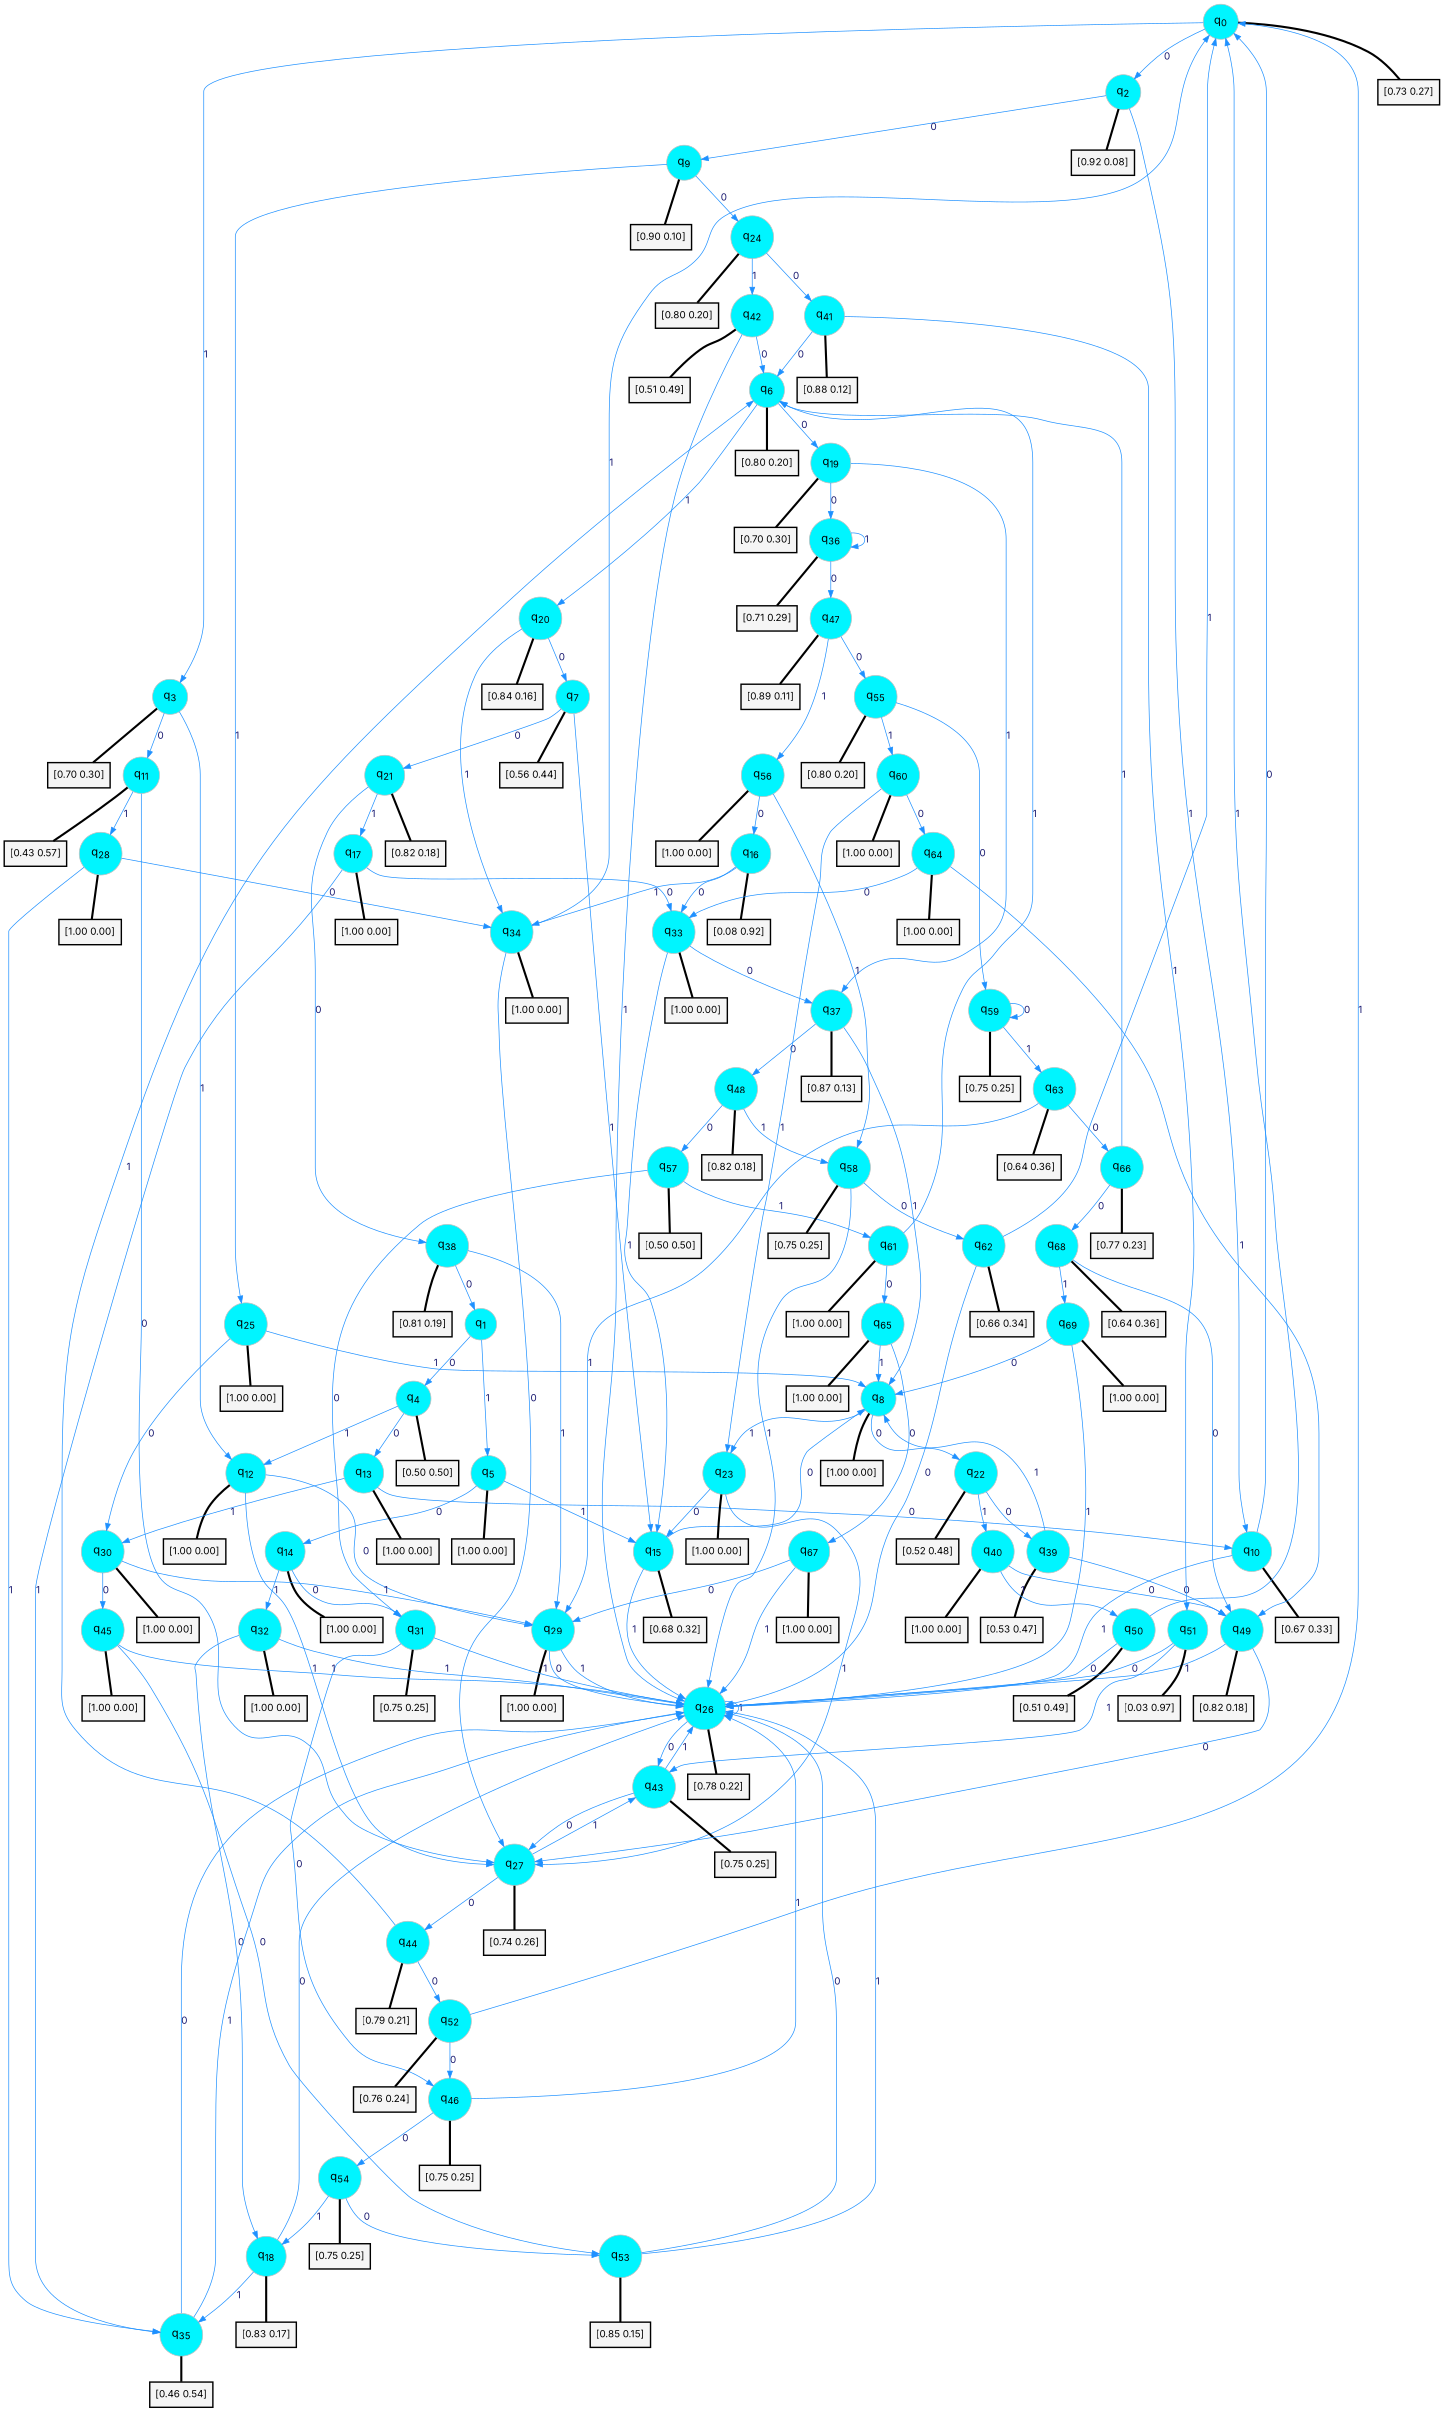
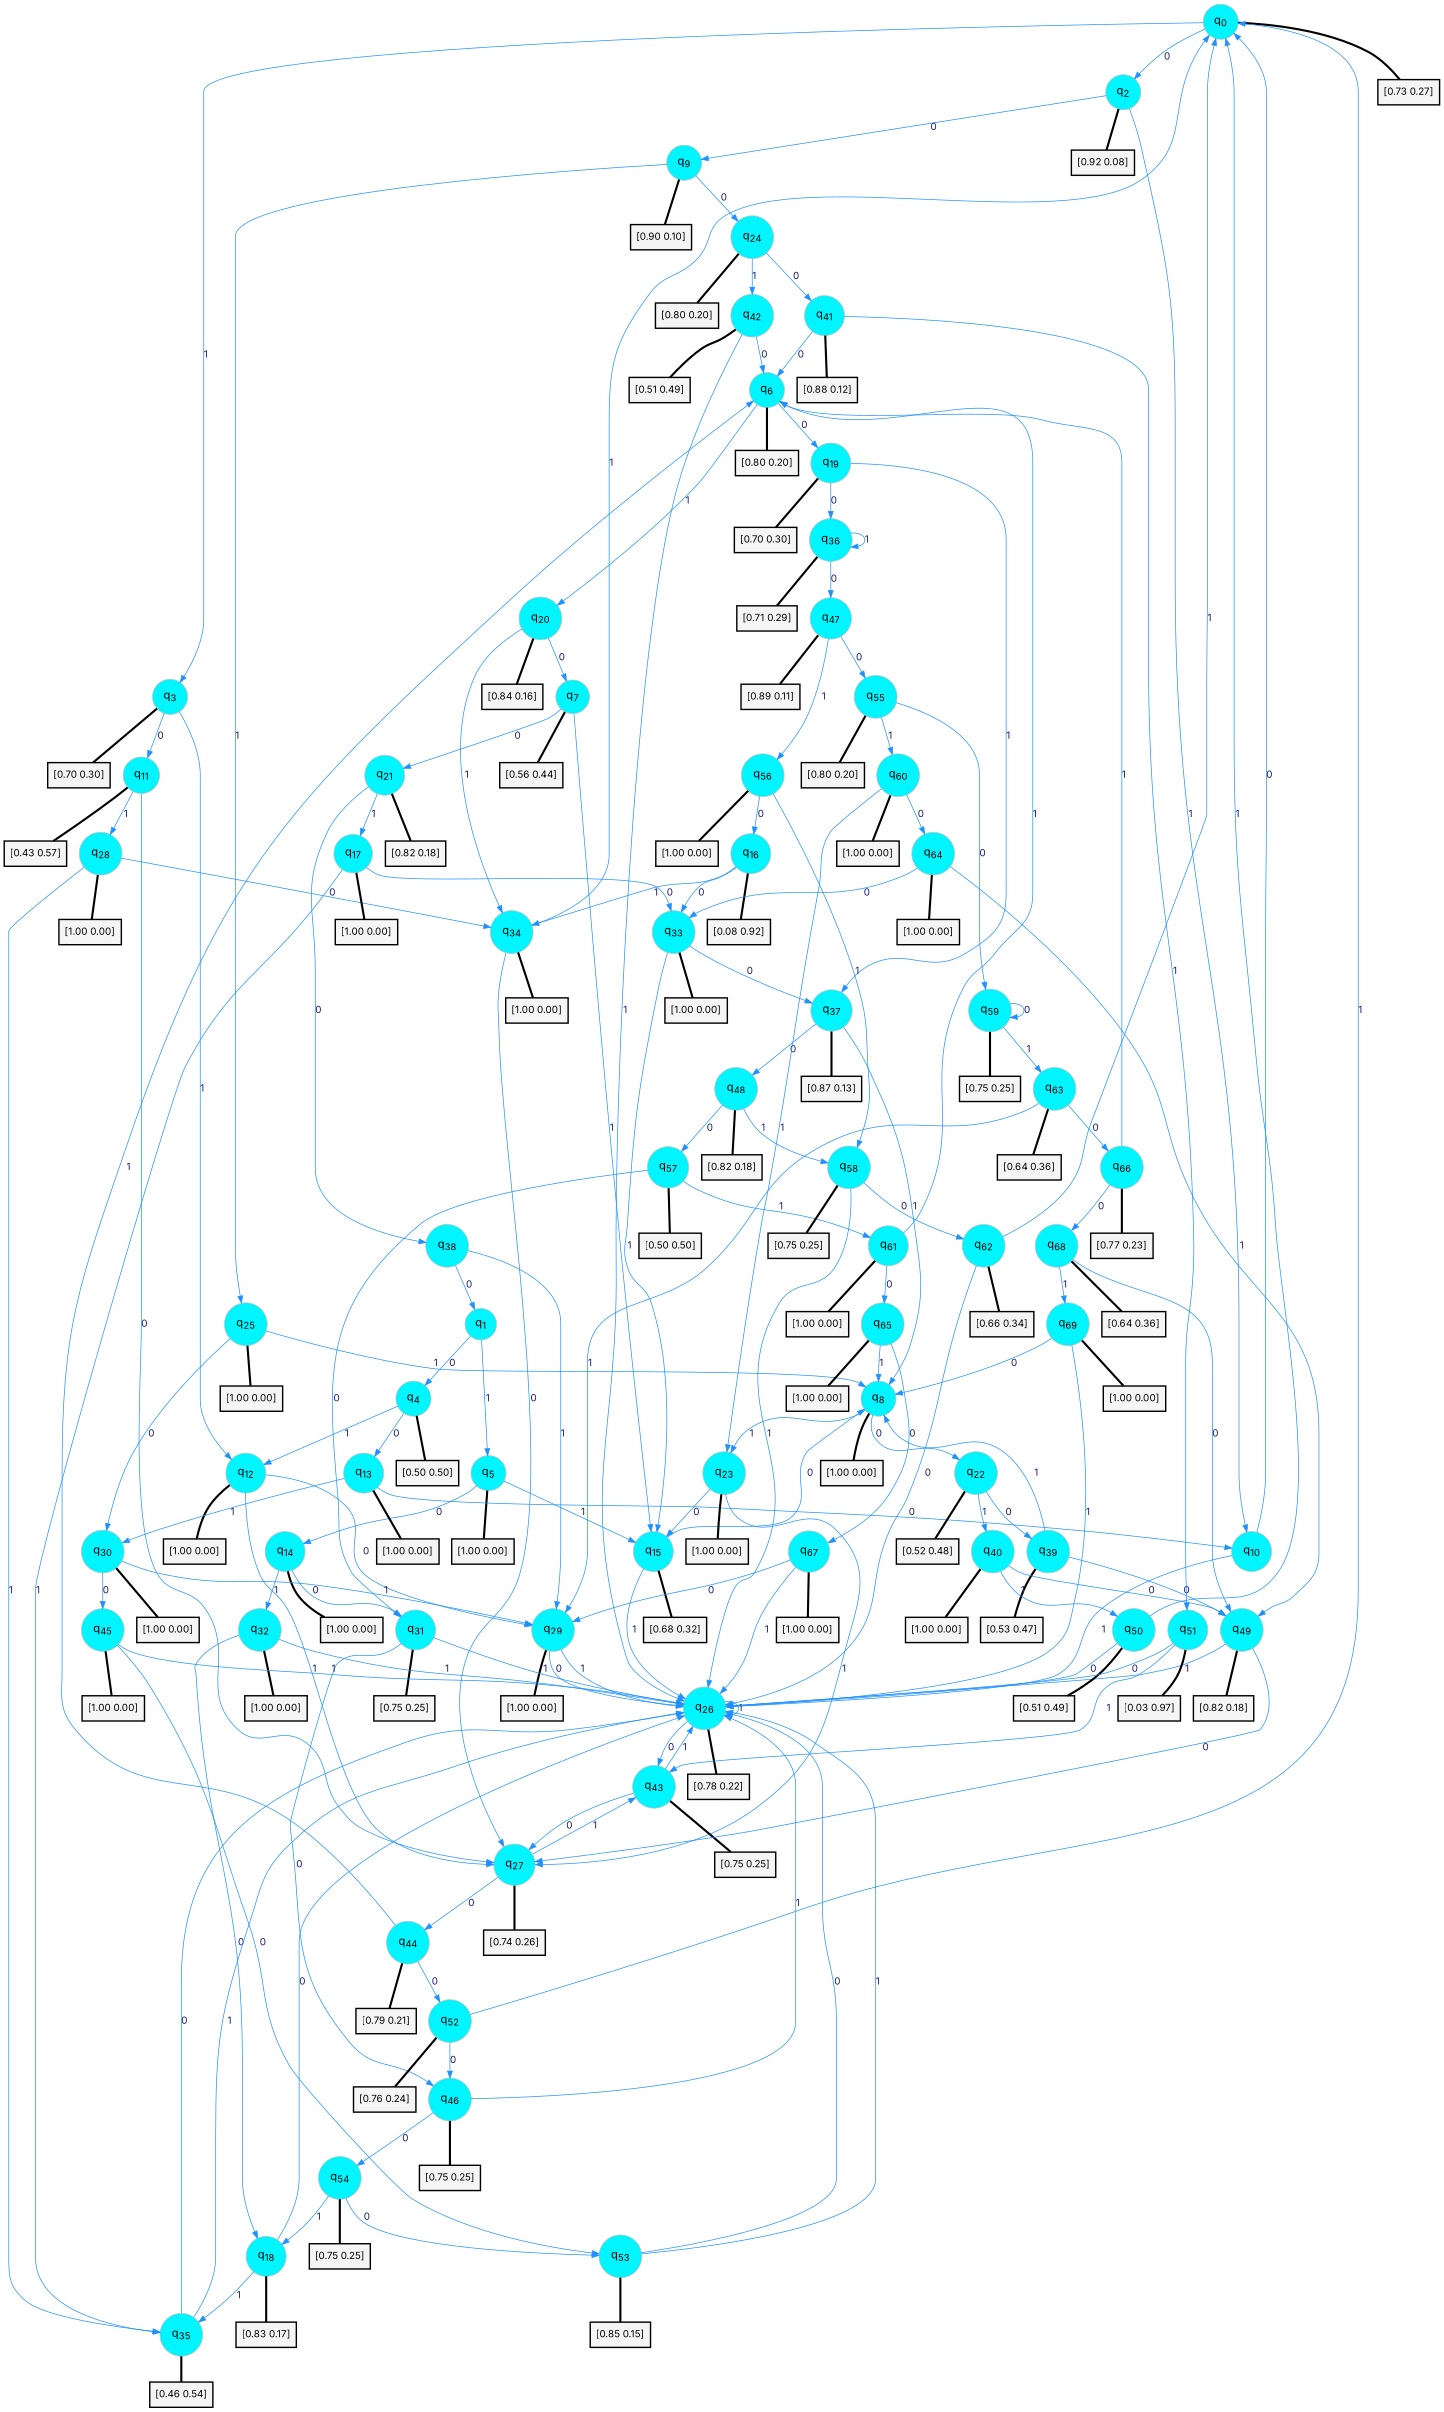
node "[0.81 0.19]": removed
node "[0.67 0.33]": removed
